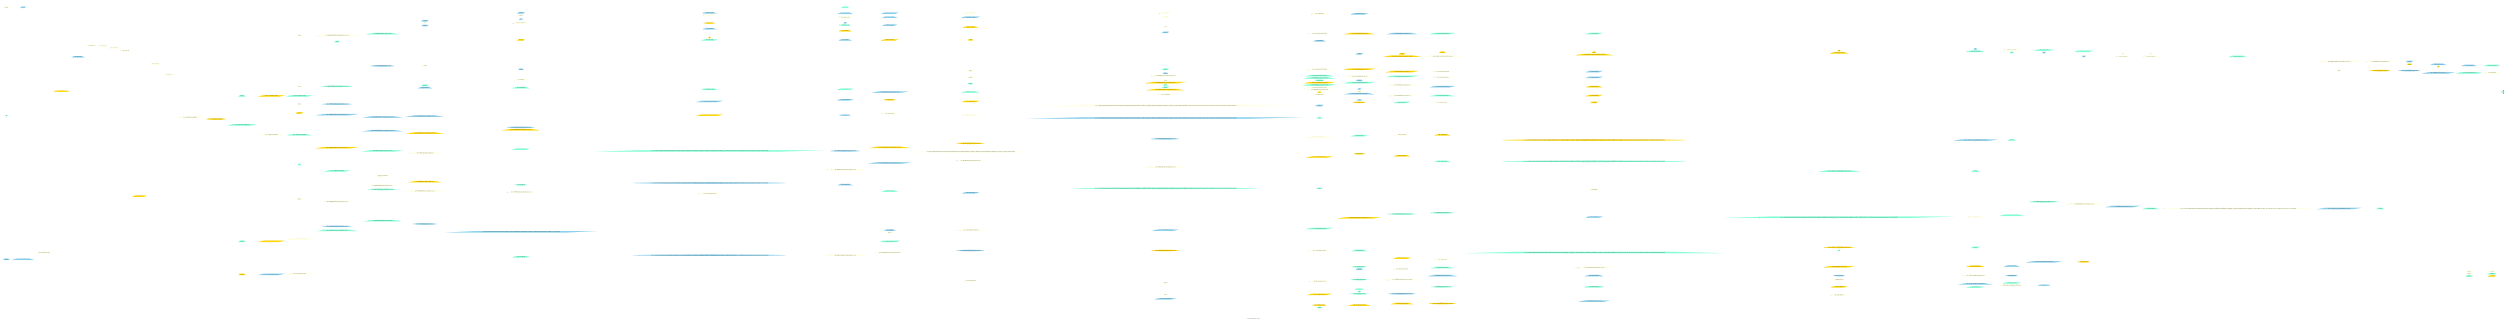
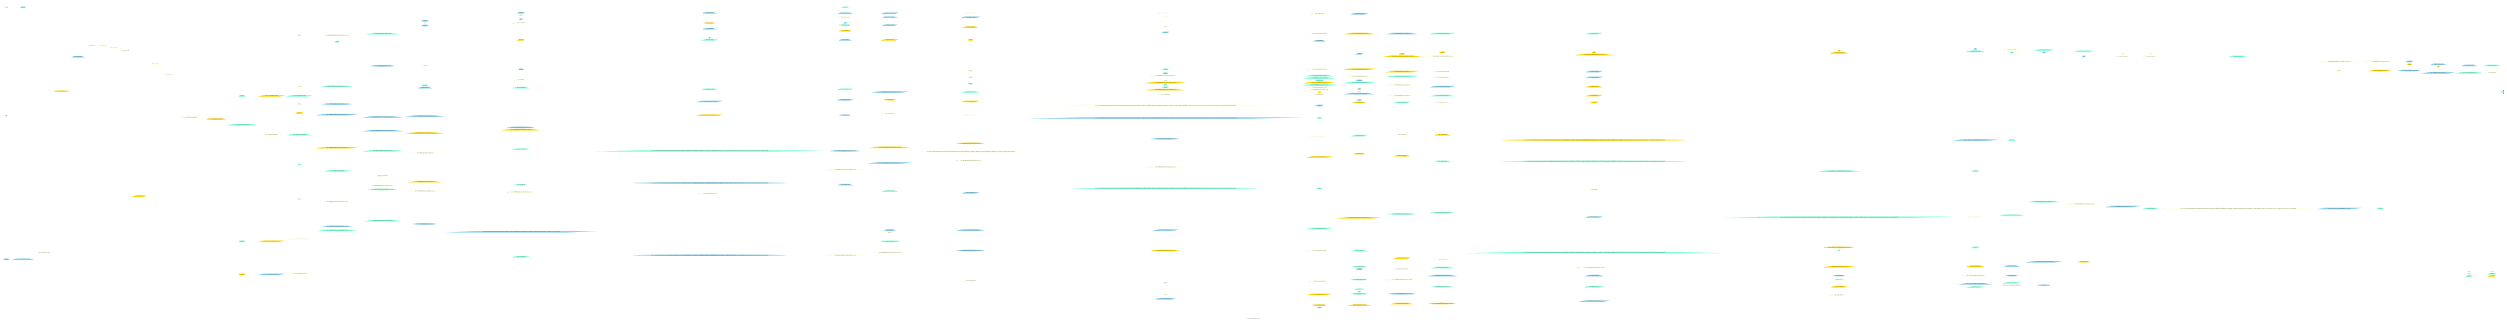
node "call void @_ZN7ap_uintILi2EEC1Ev(%class.ap_uint.12* %idx)": fillcolor lightyellow -> skyblue
